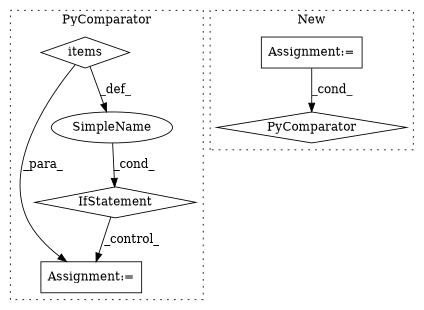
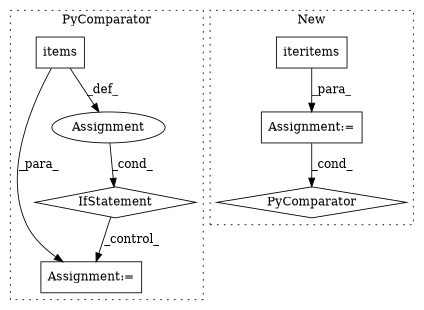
node "items": shape diamond -> box
node "iteritems": added
node "SimpleName": label "SimpleName" -> "Assignment"
